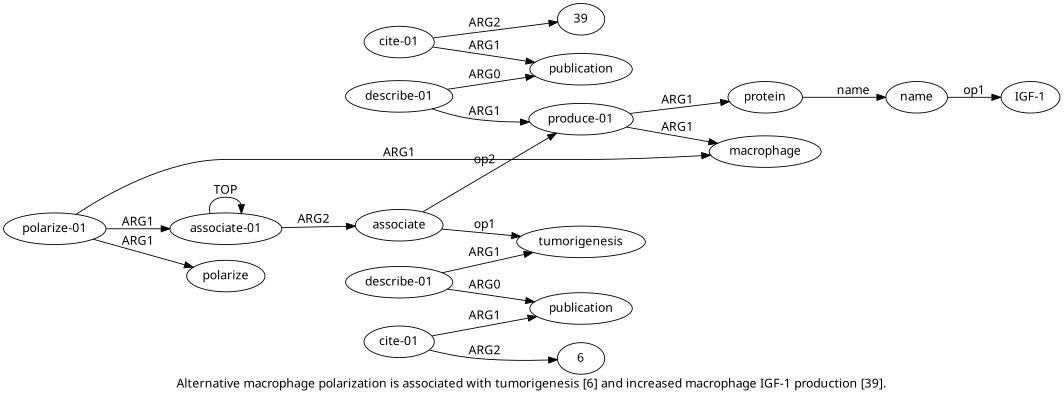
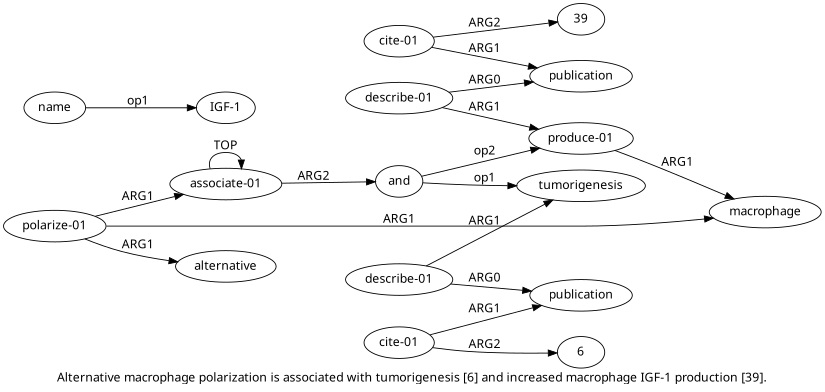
node "protein": removed
node "associate": label "associate" -> "and"
node "polarize": label "polarize" -> "alternative"
